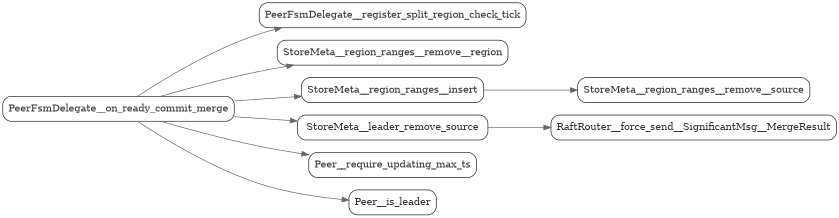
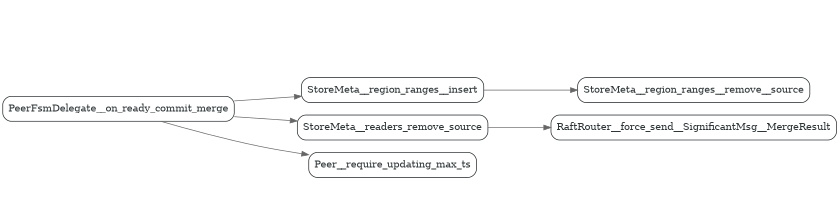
node "PeerFsmDelegate__register_split_region_check_tick": removed
node "StoreMeta__region_ranges__remove__region": removed
node "StoreMeta__leader_remove_source": label "StoreMeta__leader_remove_source" -> "StoreMeta__readers_remove_source"
node "Peer__is_leader": removed
